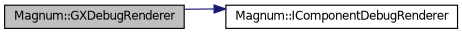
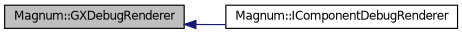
edge "Magnum::GXDebugRenderer" -> "Magnum::IComponentDebugRenderer": reversed
